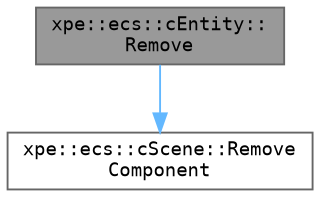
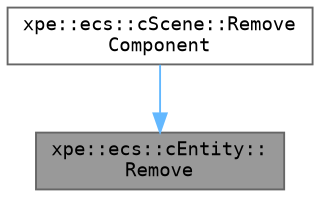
edge "xpe::ecs::cEntity:: Remove" -> "xpe::ecs::cScene::Remove Component": reversed
